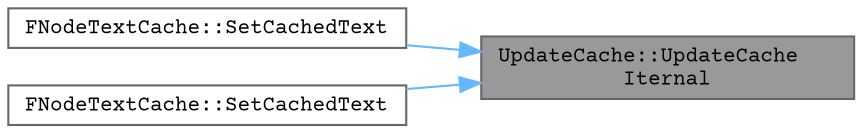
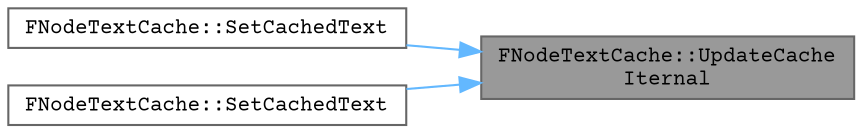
node "UpdateCache::UpdateCache Iternal": label "UpdateCache::UpdateCache Iternal" -> "FNodeTextCache::UpdateCache Iternal"
